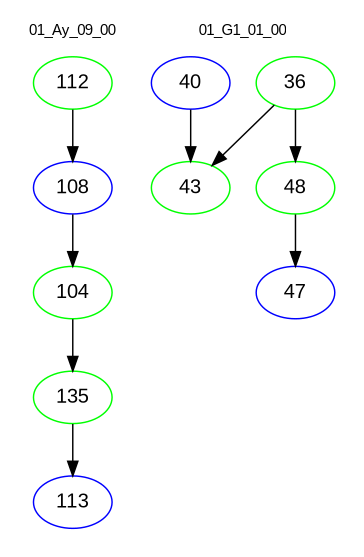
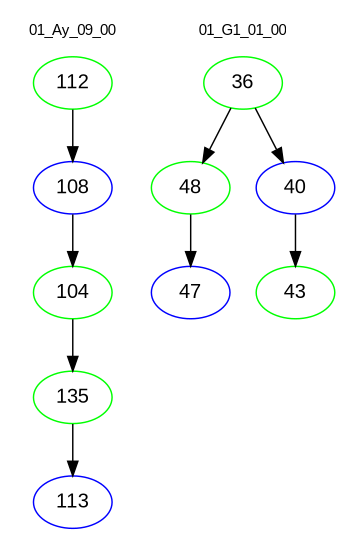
edge "36" -> "43": now "36" -> "40"
